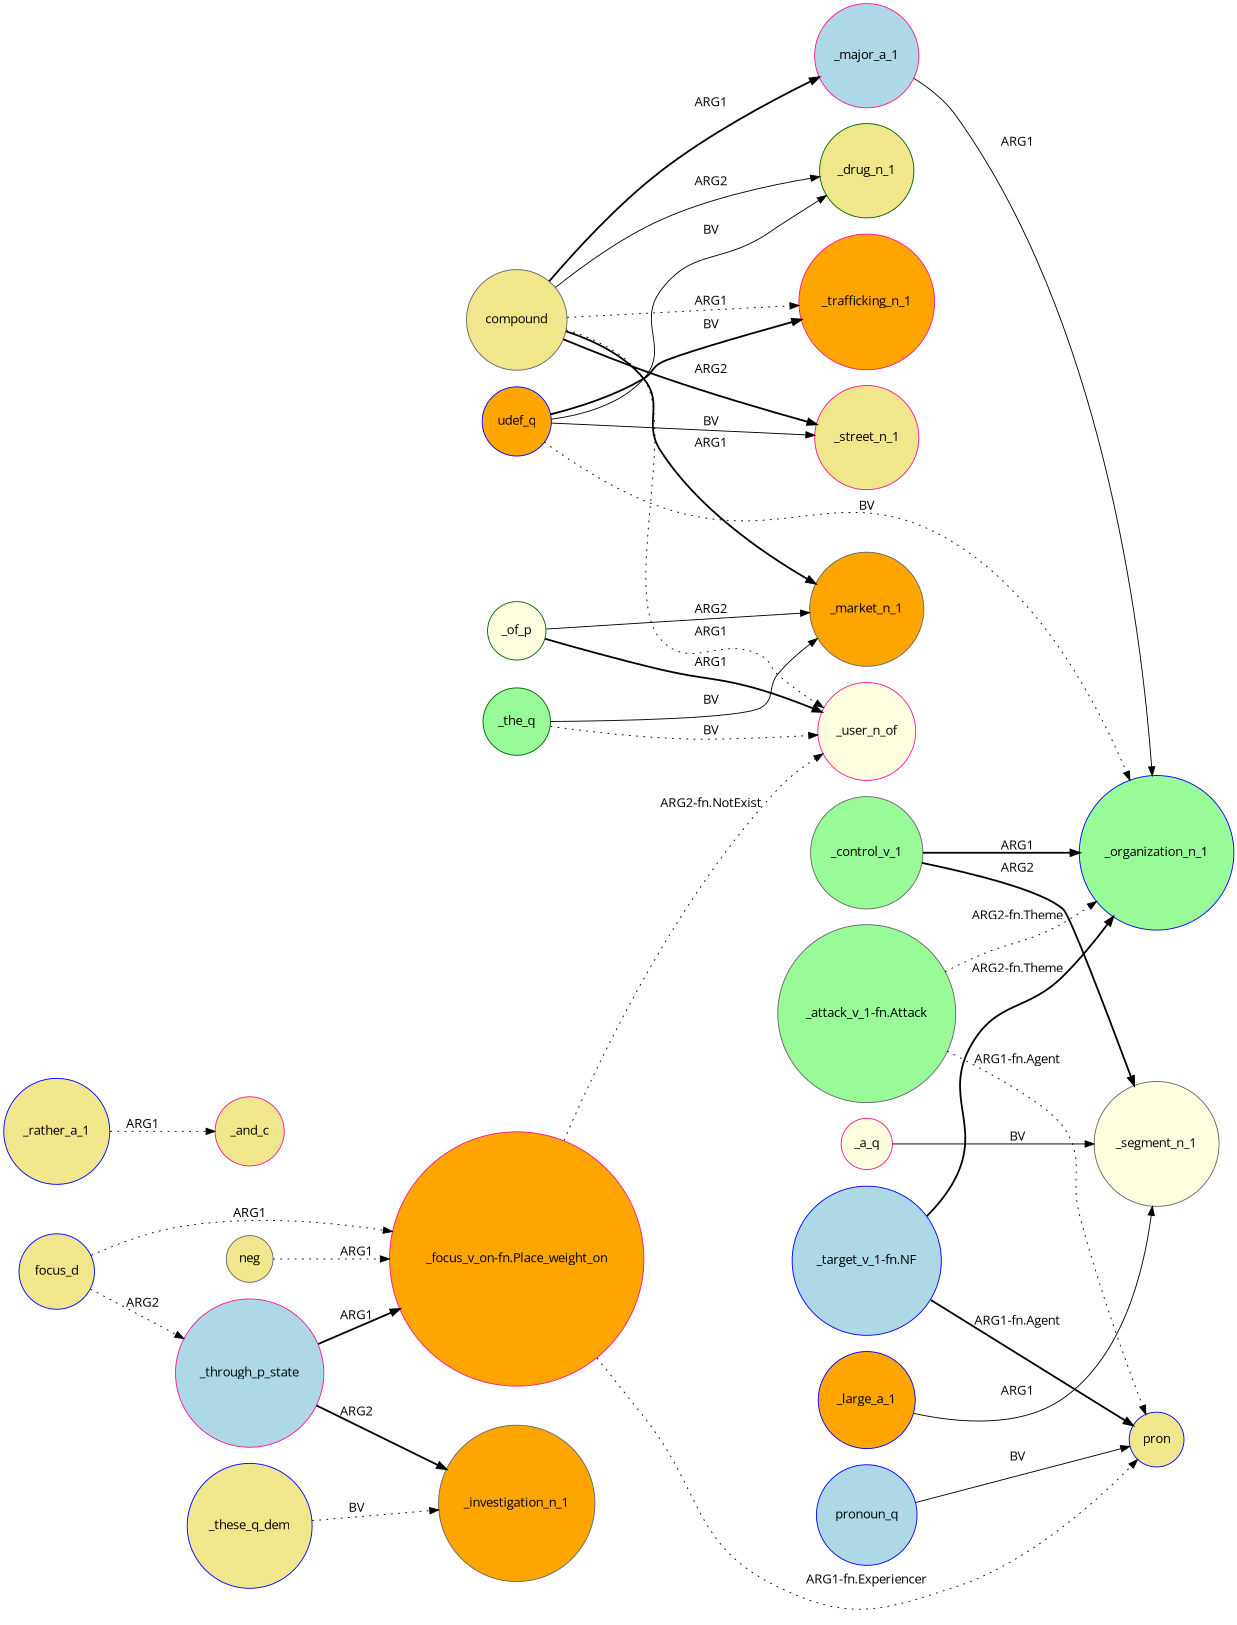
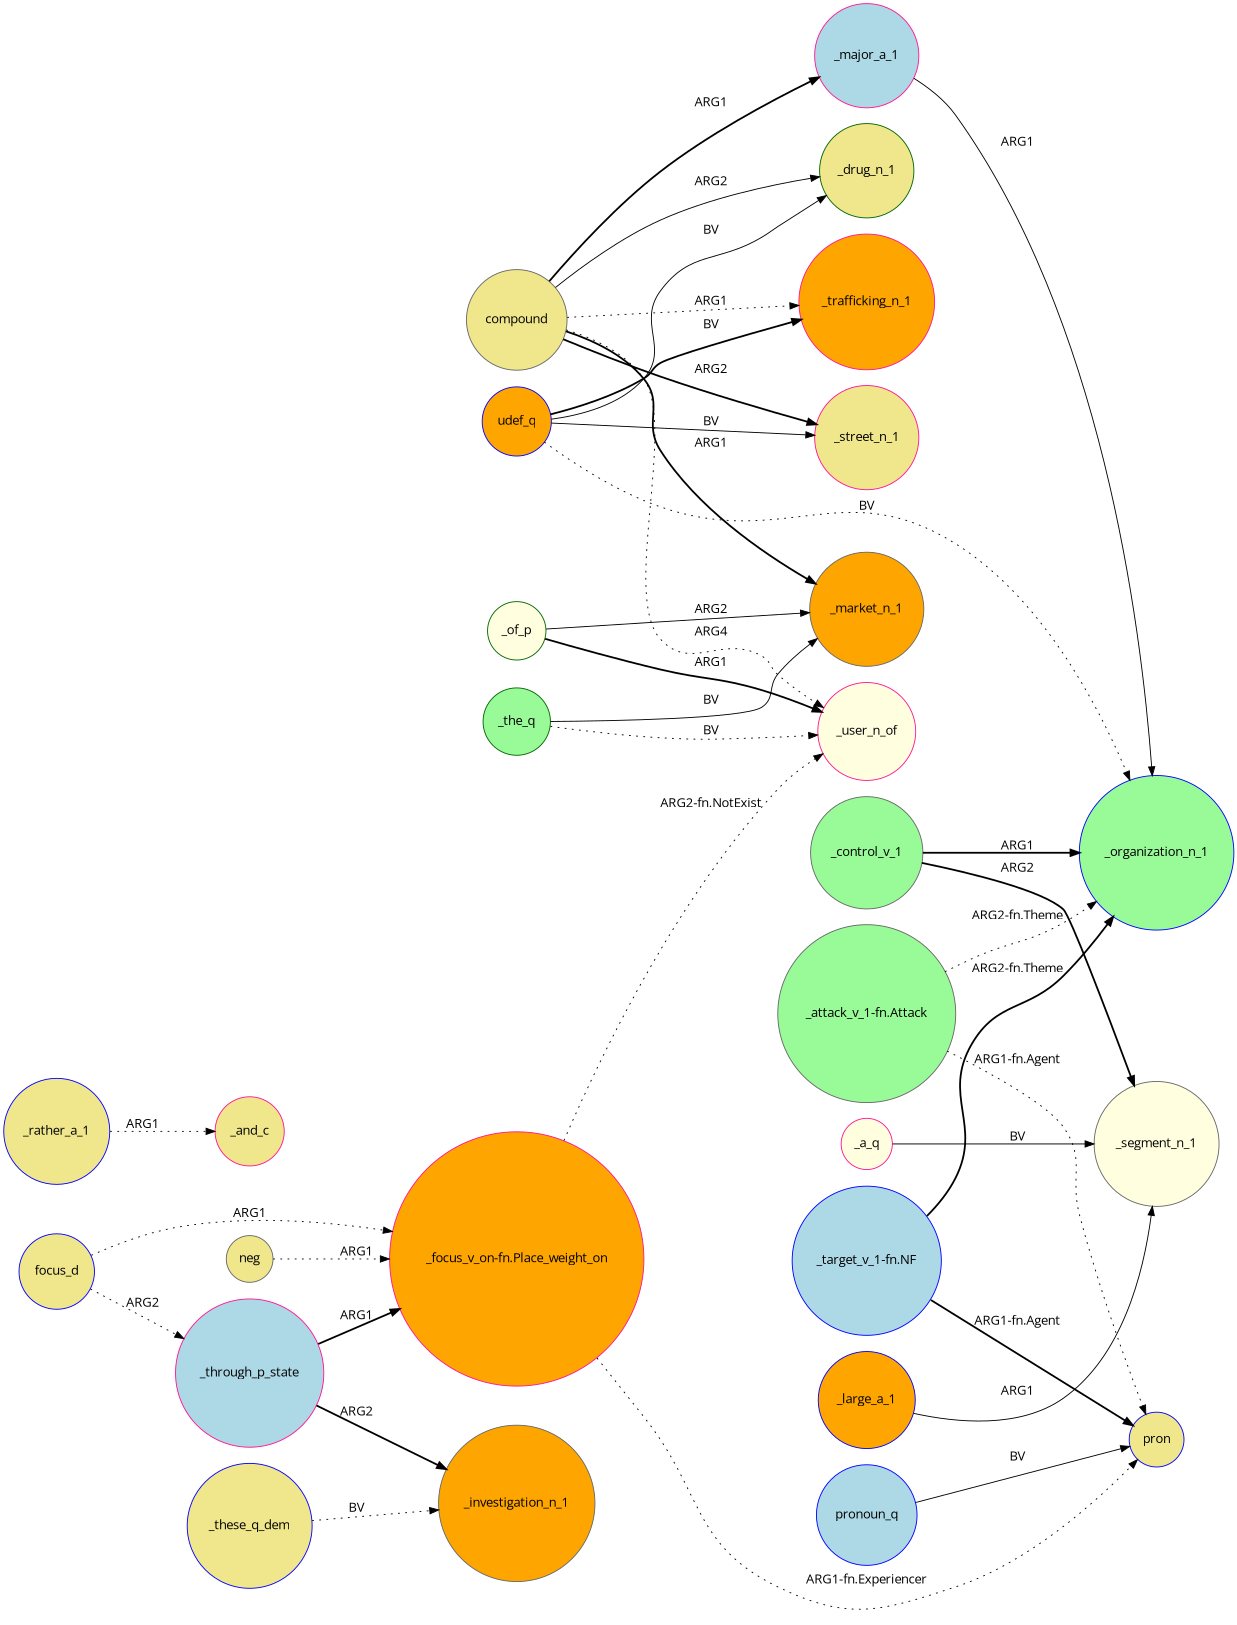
edge "compound" -> "_user_n_of": label "ARG1" -> "ARG4"
